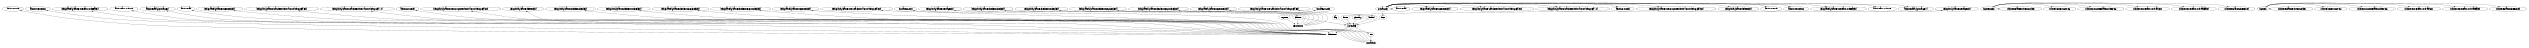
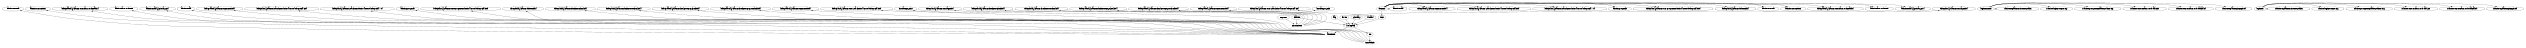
node "primary_en": label "primary_en" -> "docs_en"
